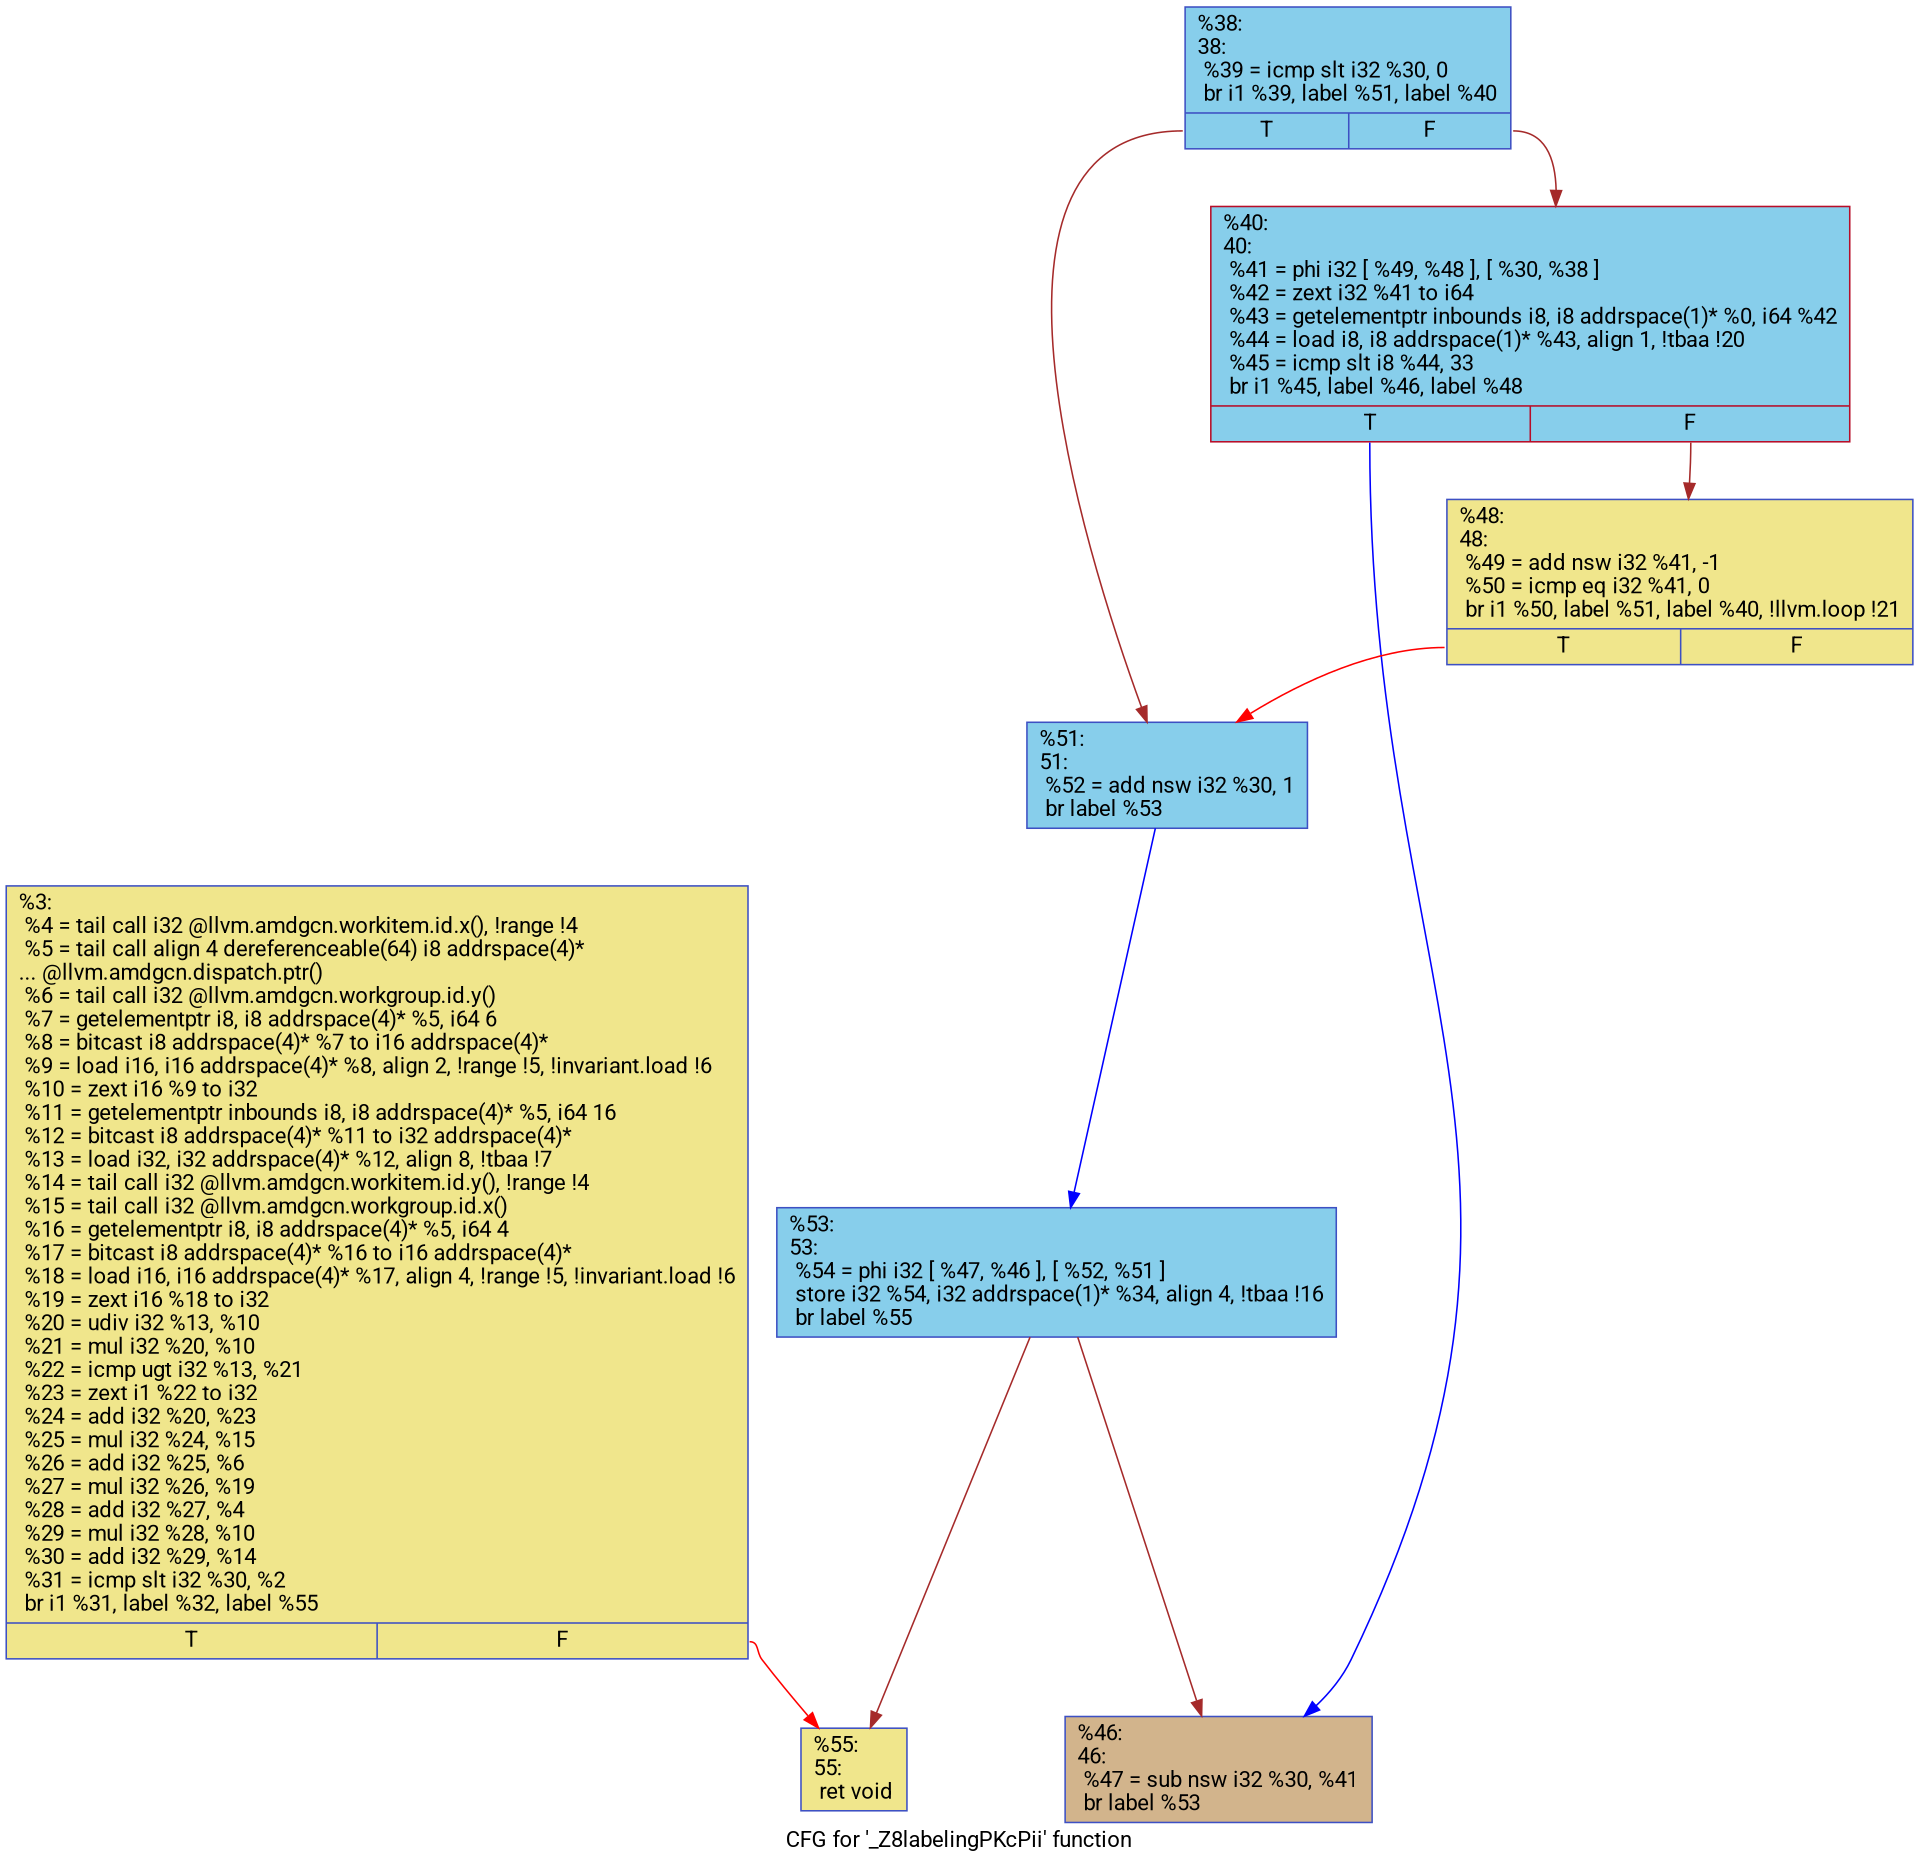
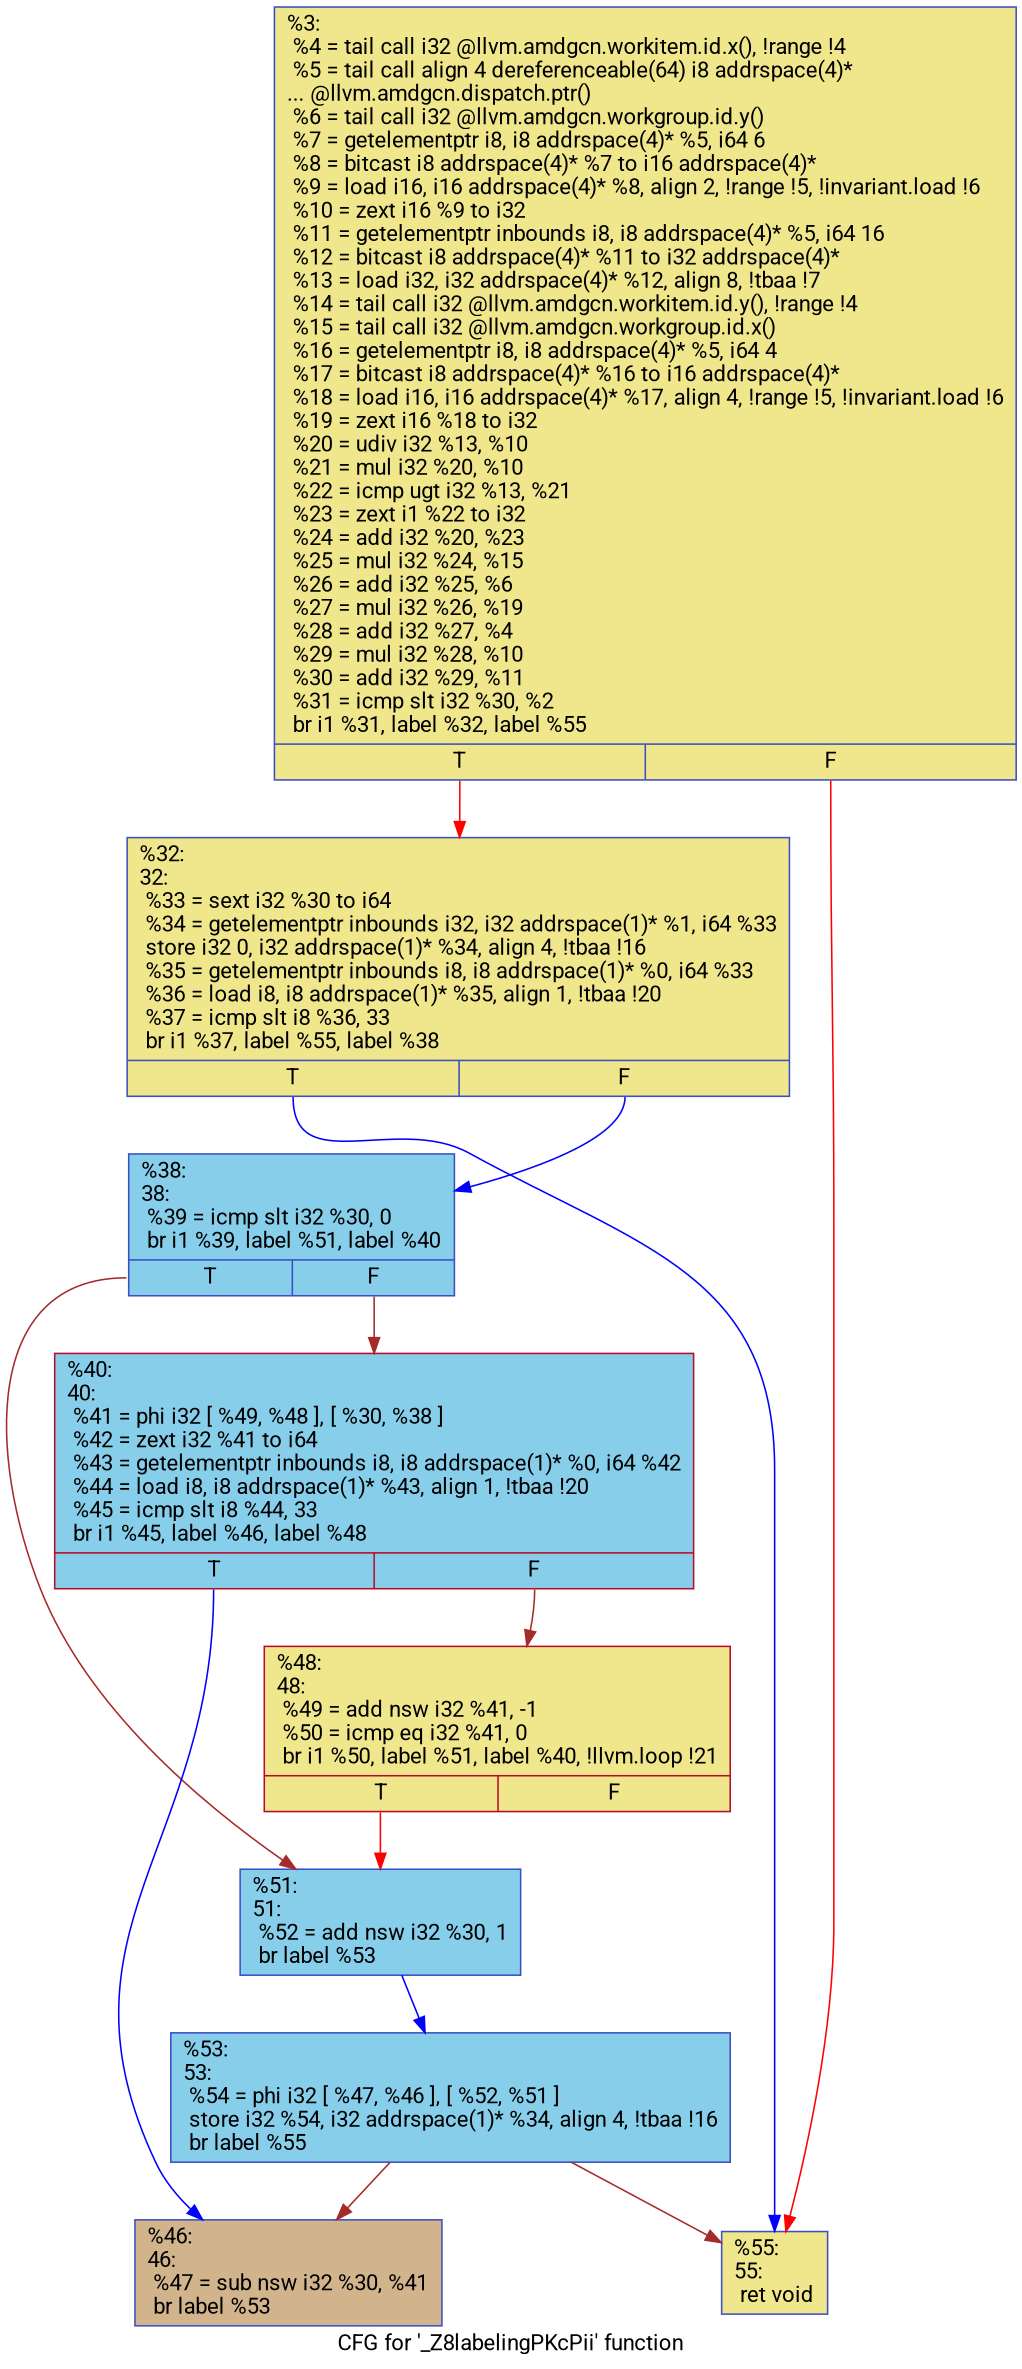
node "%48:": color #3d50c3ff -> #b70d28ff
node "%32:": added
node "%3:": text "%30 = add i32 %29, %14" -> "%30 = add i32 %29, %11"
